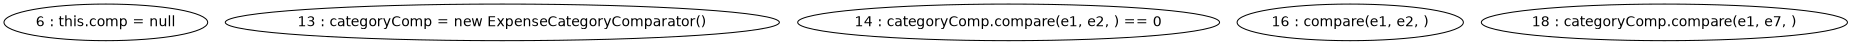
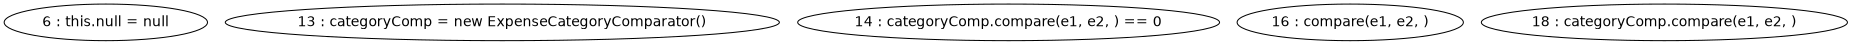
node "6 : this.comp = null": label "6 : this.comp = null" -> "6 : this.null = null"
node "18 : categoryComp.compare(e1, e7, )": label "18 : categoryComp.compare(e1, e7, )" -> "18 : categoryComp.compare(e1, e2, )"
